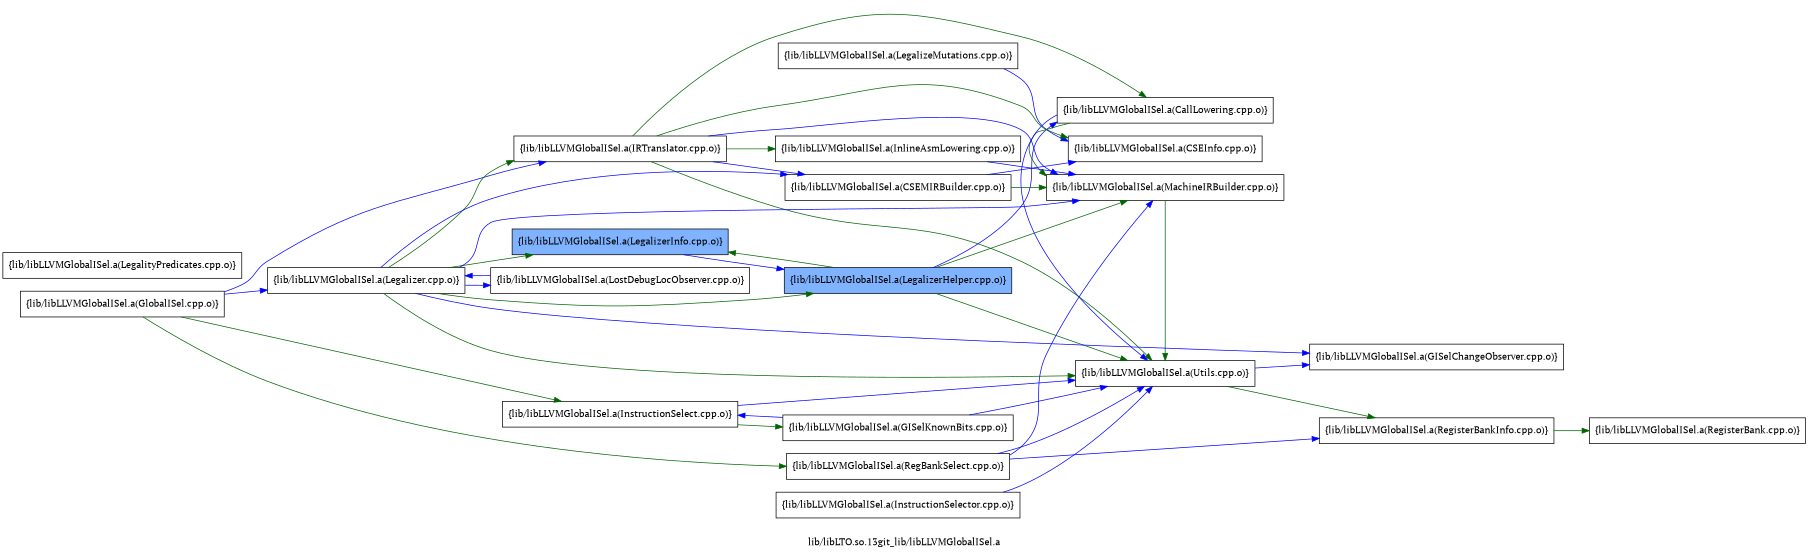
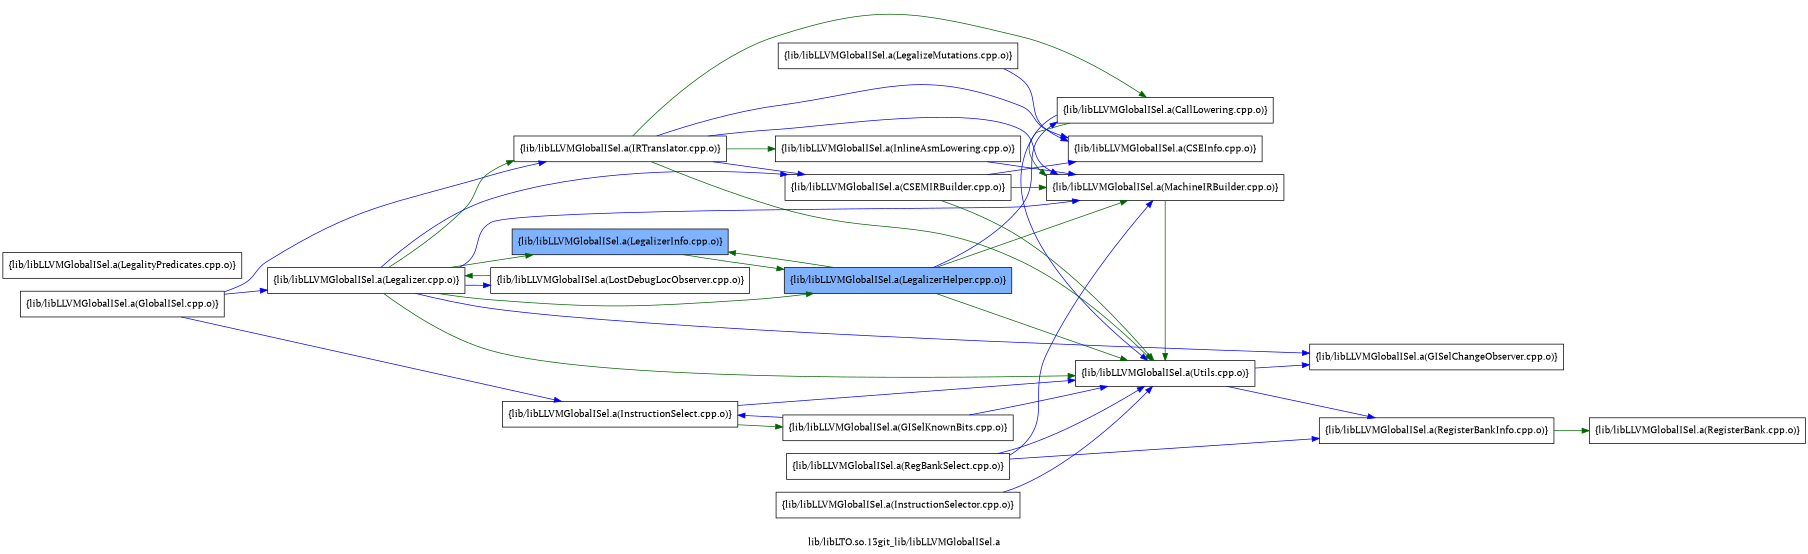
edge "{lib/libLLVMGlobalISel.a(IRTranslator.cpp.o)}" -> "{lib/libLLVMGlobalISel.a(CSEInfo.cpp.o)}": color darkgreen -> blue
edge "{lib/libLLVMGlobalISel.a(LegalizerInfo.cpp.o)}" -> "{lib/libLLVMGlobalISel.a(LegalizerHelper.cpp.o)}": color blue -> darkgreen
edge "{lib/libLLVMGlobalISel.a(CSEMIRBuilder.cpp.o)}" -> "{lib/libLLVMGlobalISel.a(Utils.cpp.o)}": added
edge "{lib/libLLVMGlobalISel.a(LostDebugLocObserver.cpp.o)}" -> "{lib/libLLVMGlobalISel.a(Legalizer.cpp.o)}": color blue -> darkgreen
edge "{lib/libLLVMGlobalISel.a(GlobalISel.cpp.o)}" -> "{lib/libLLVMGlobalISel.a(InstructionSelect.cpp.o)}": color darkgreen -> blue
edge "{lib/libLLVMGlobalISel.a(Utils.cpp.o)}" -> "{lib/libLLVMGlobalISel.a(RegisterBankInfo.cpp.o)}": color darkgreen -> blue
edge "{lib/libLLVMGlobalISel.a(GlobalISel.cpp.o)}" -> "{lib/libLLVMGlobalISel.a(RegBankSelect.cpp.o)}": removed
